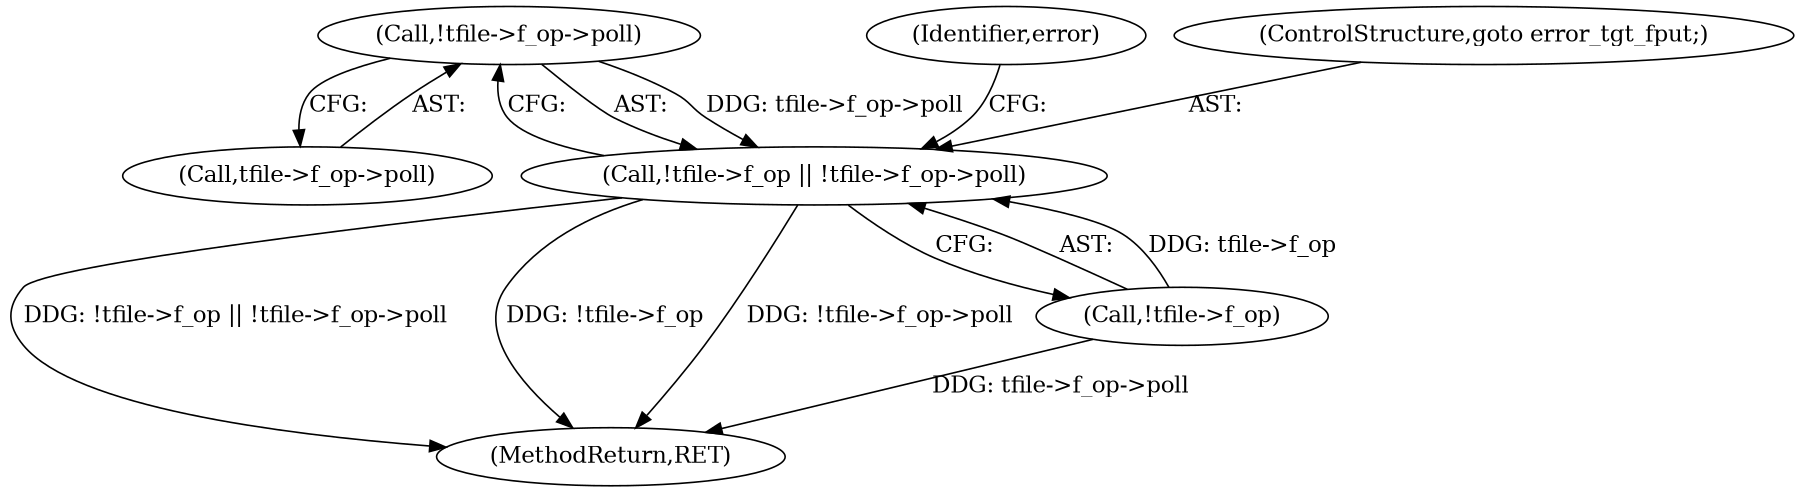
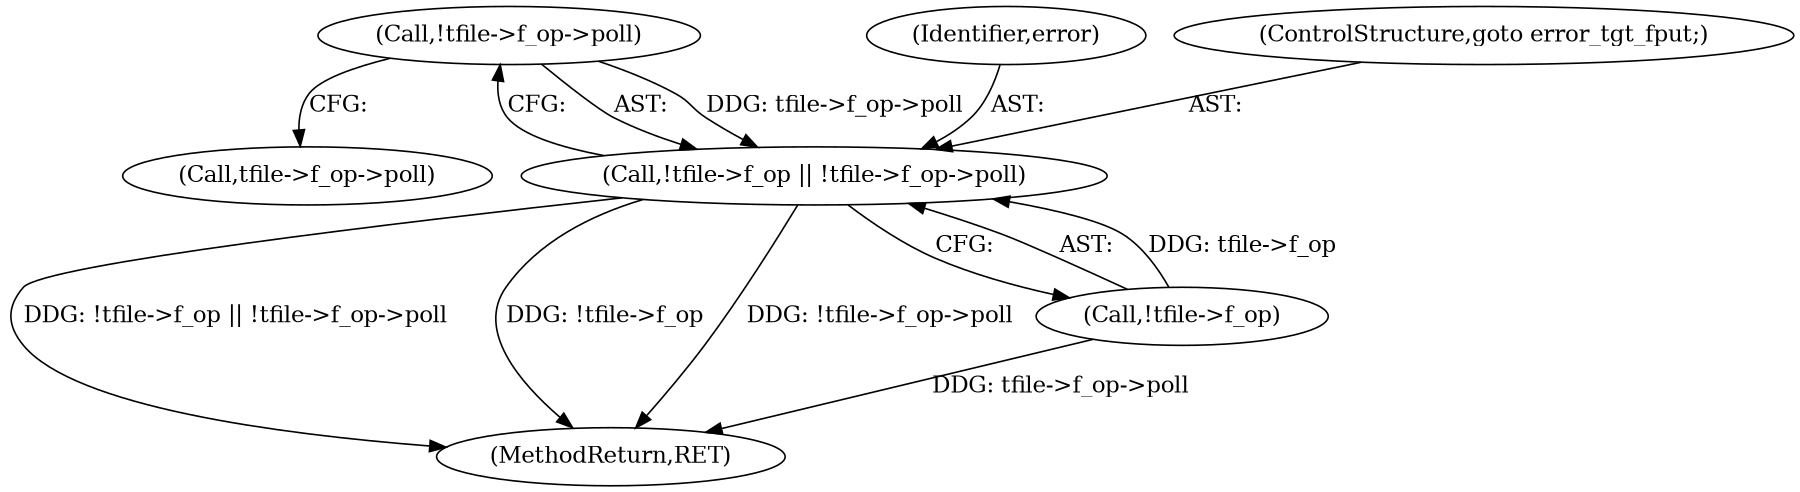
edge "(Identifier,error)" -> "(Call,!tfile->f_op || !tfile->f_op->poll)": label "CFG: " -> "AST: "
edge "(Call,tfile->f_op->poll)" -> "(Call,!tfile->f_op->poll)": removed, label "AST:"
